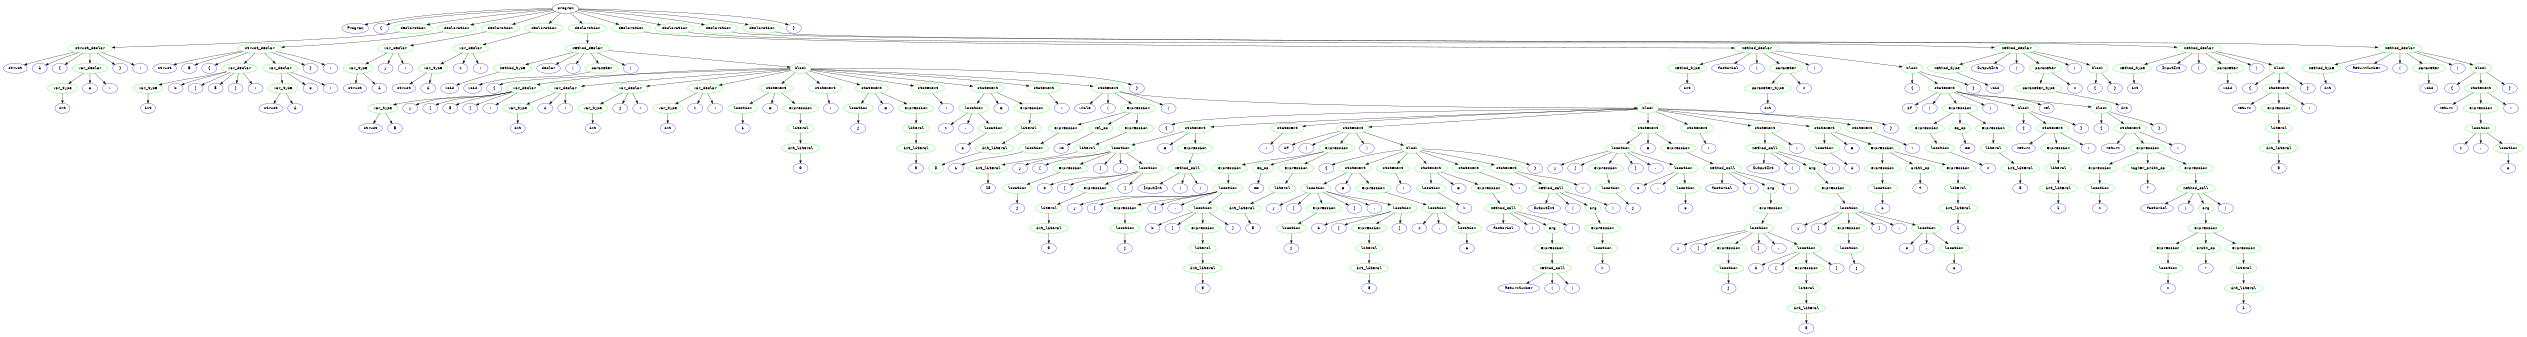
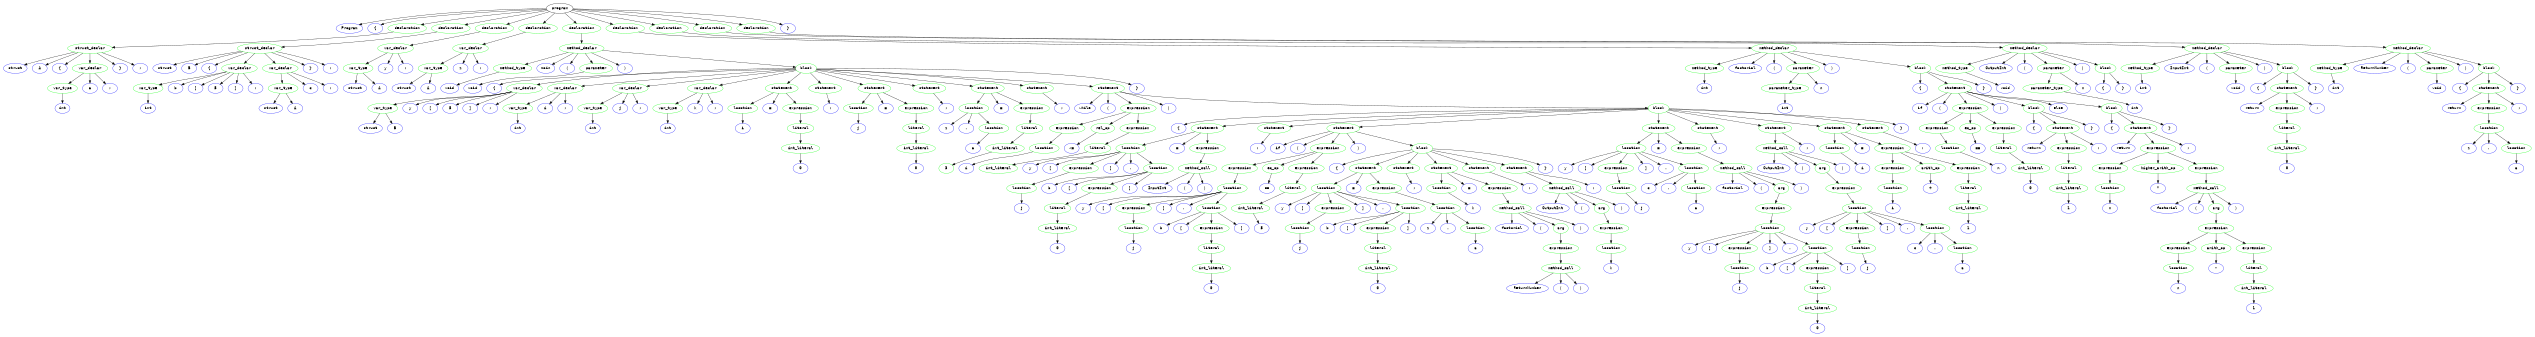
node "declar": label "declar" -> "main"
node "rel": label "rel" -> "else"
node "10": removed
